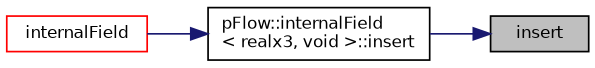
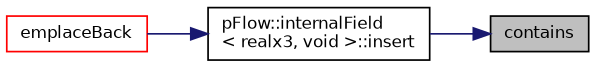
node "internalField": label "internalField" -> "emplaceBack"
node "insert": label "insert" -> "contains"
